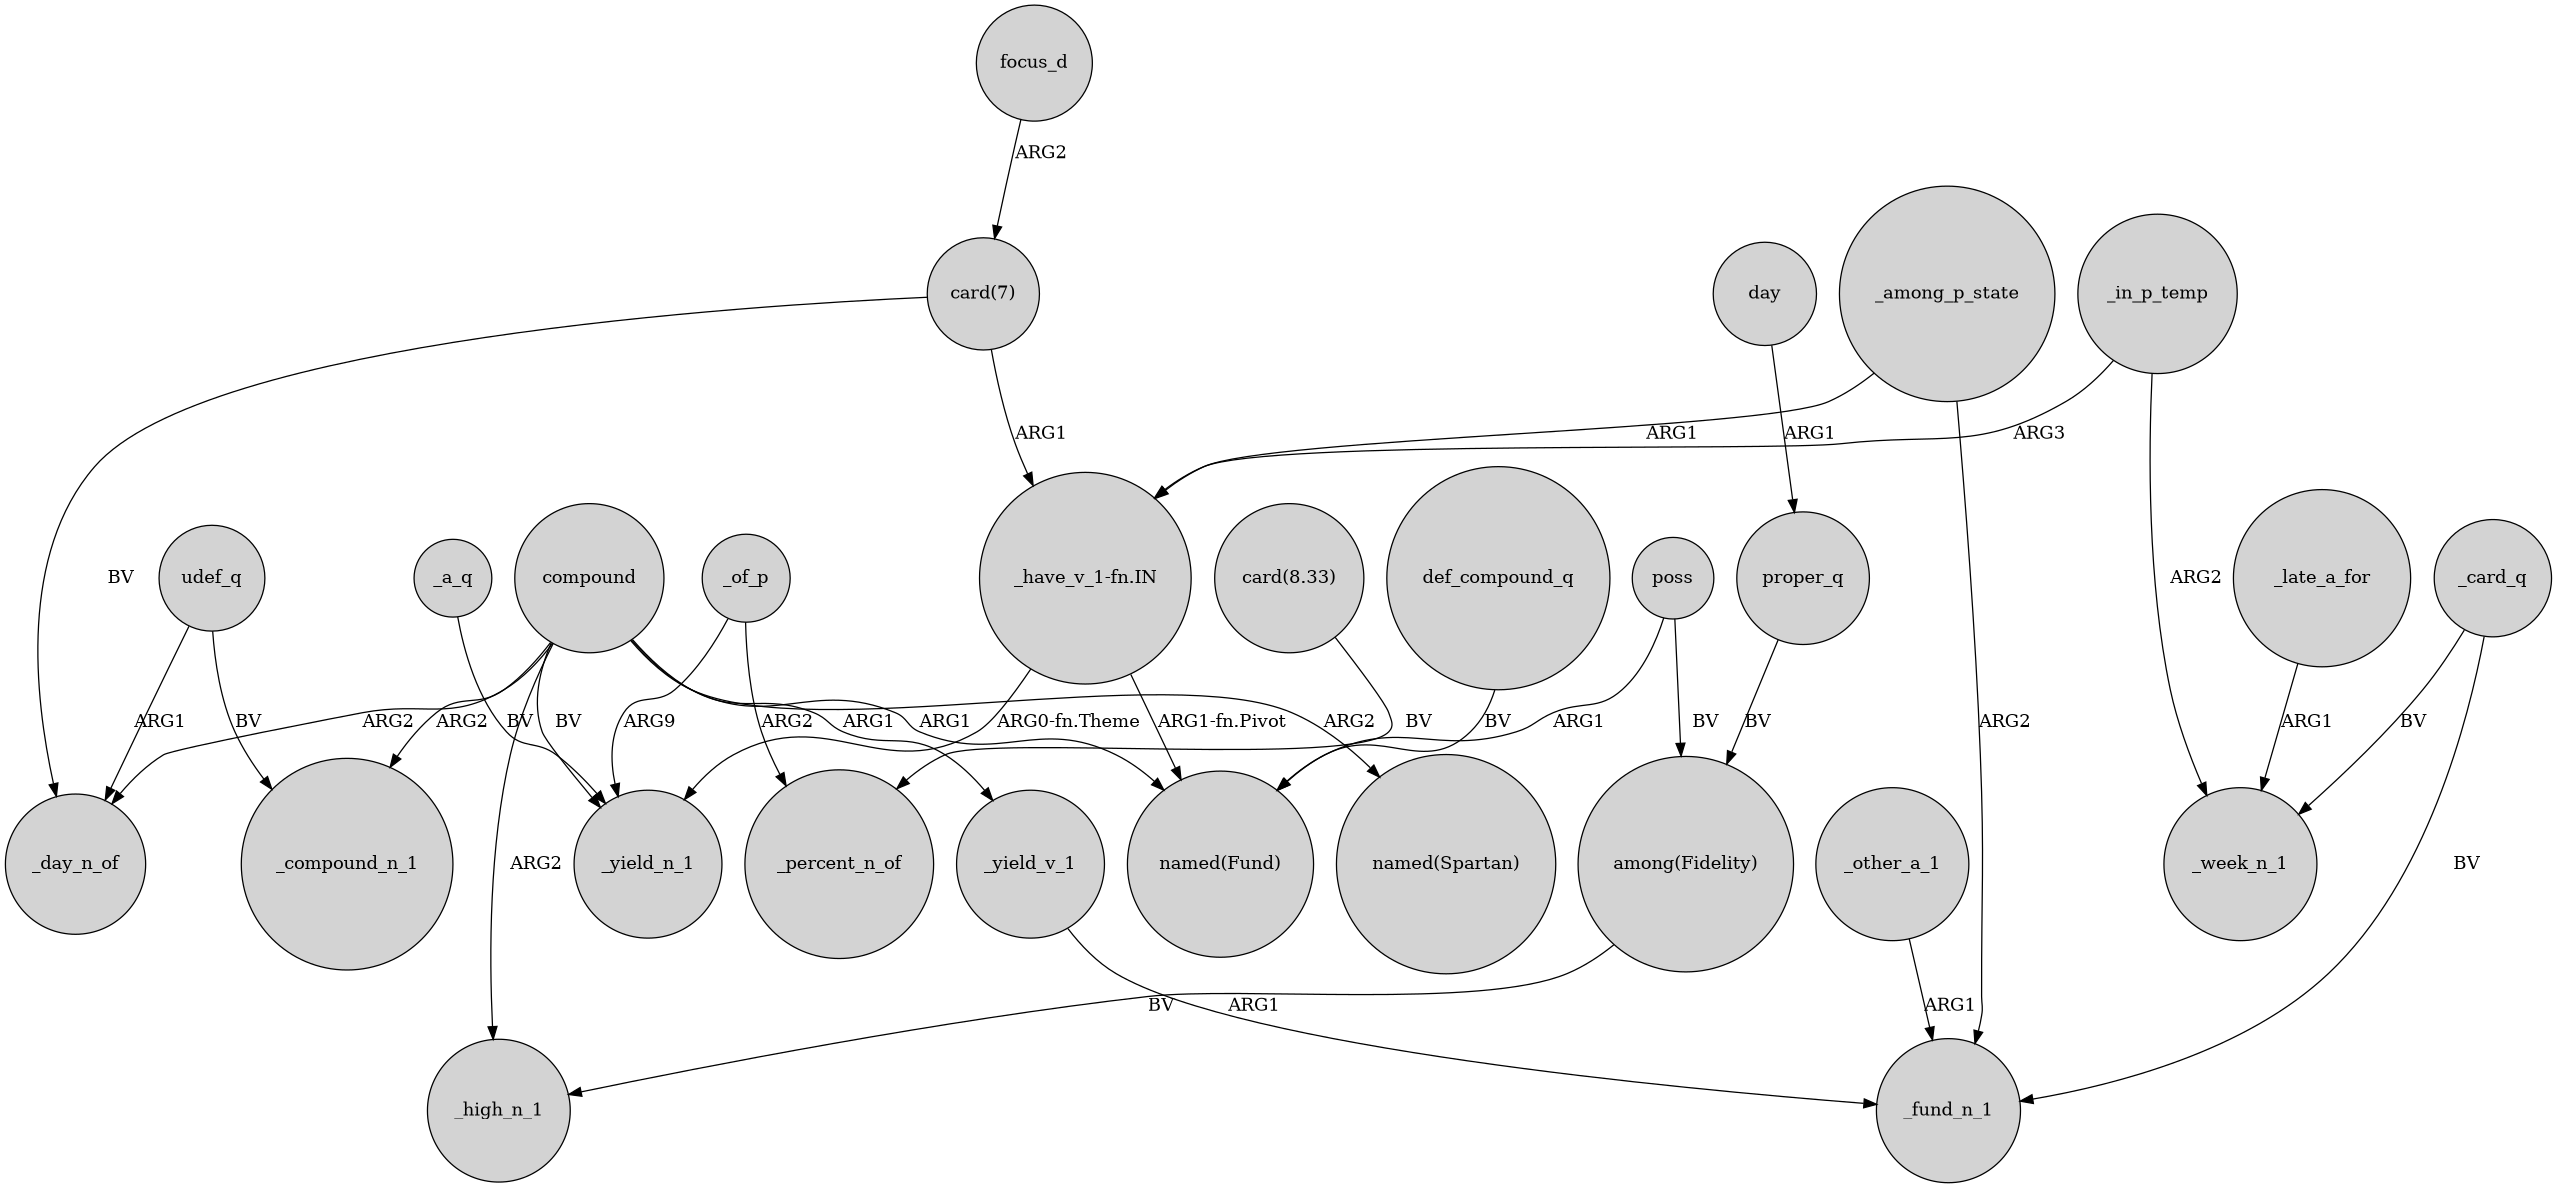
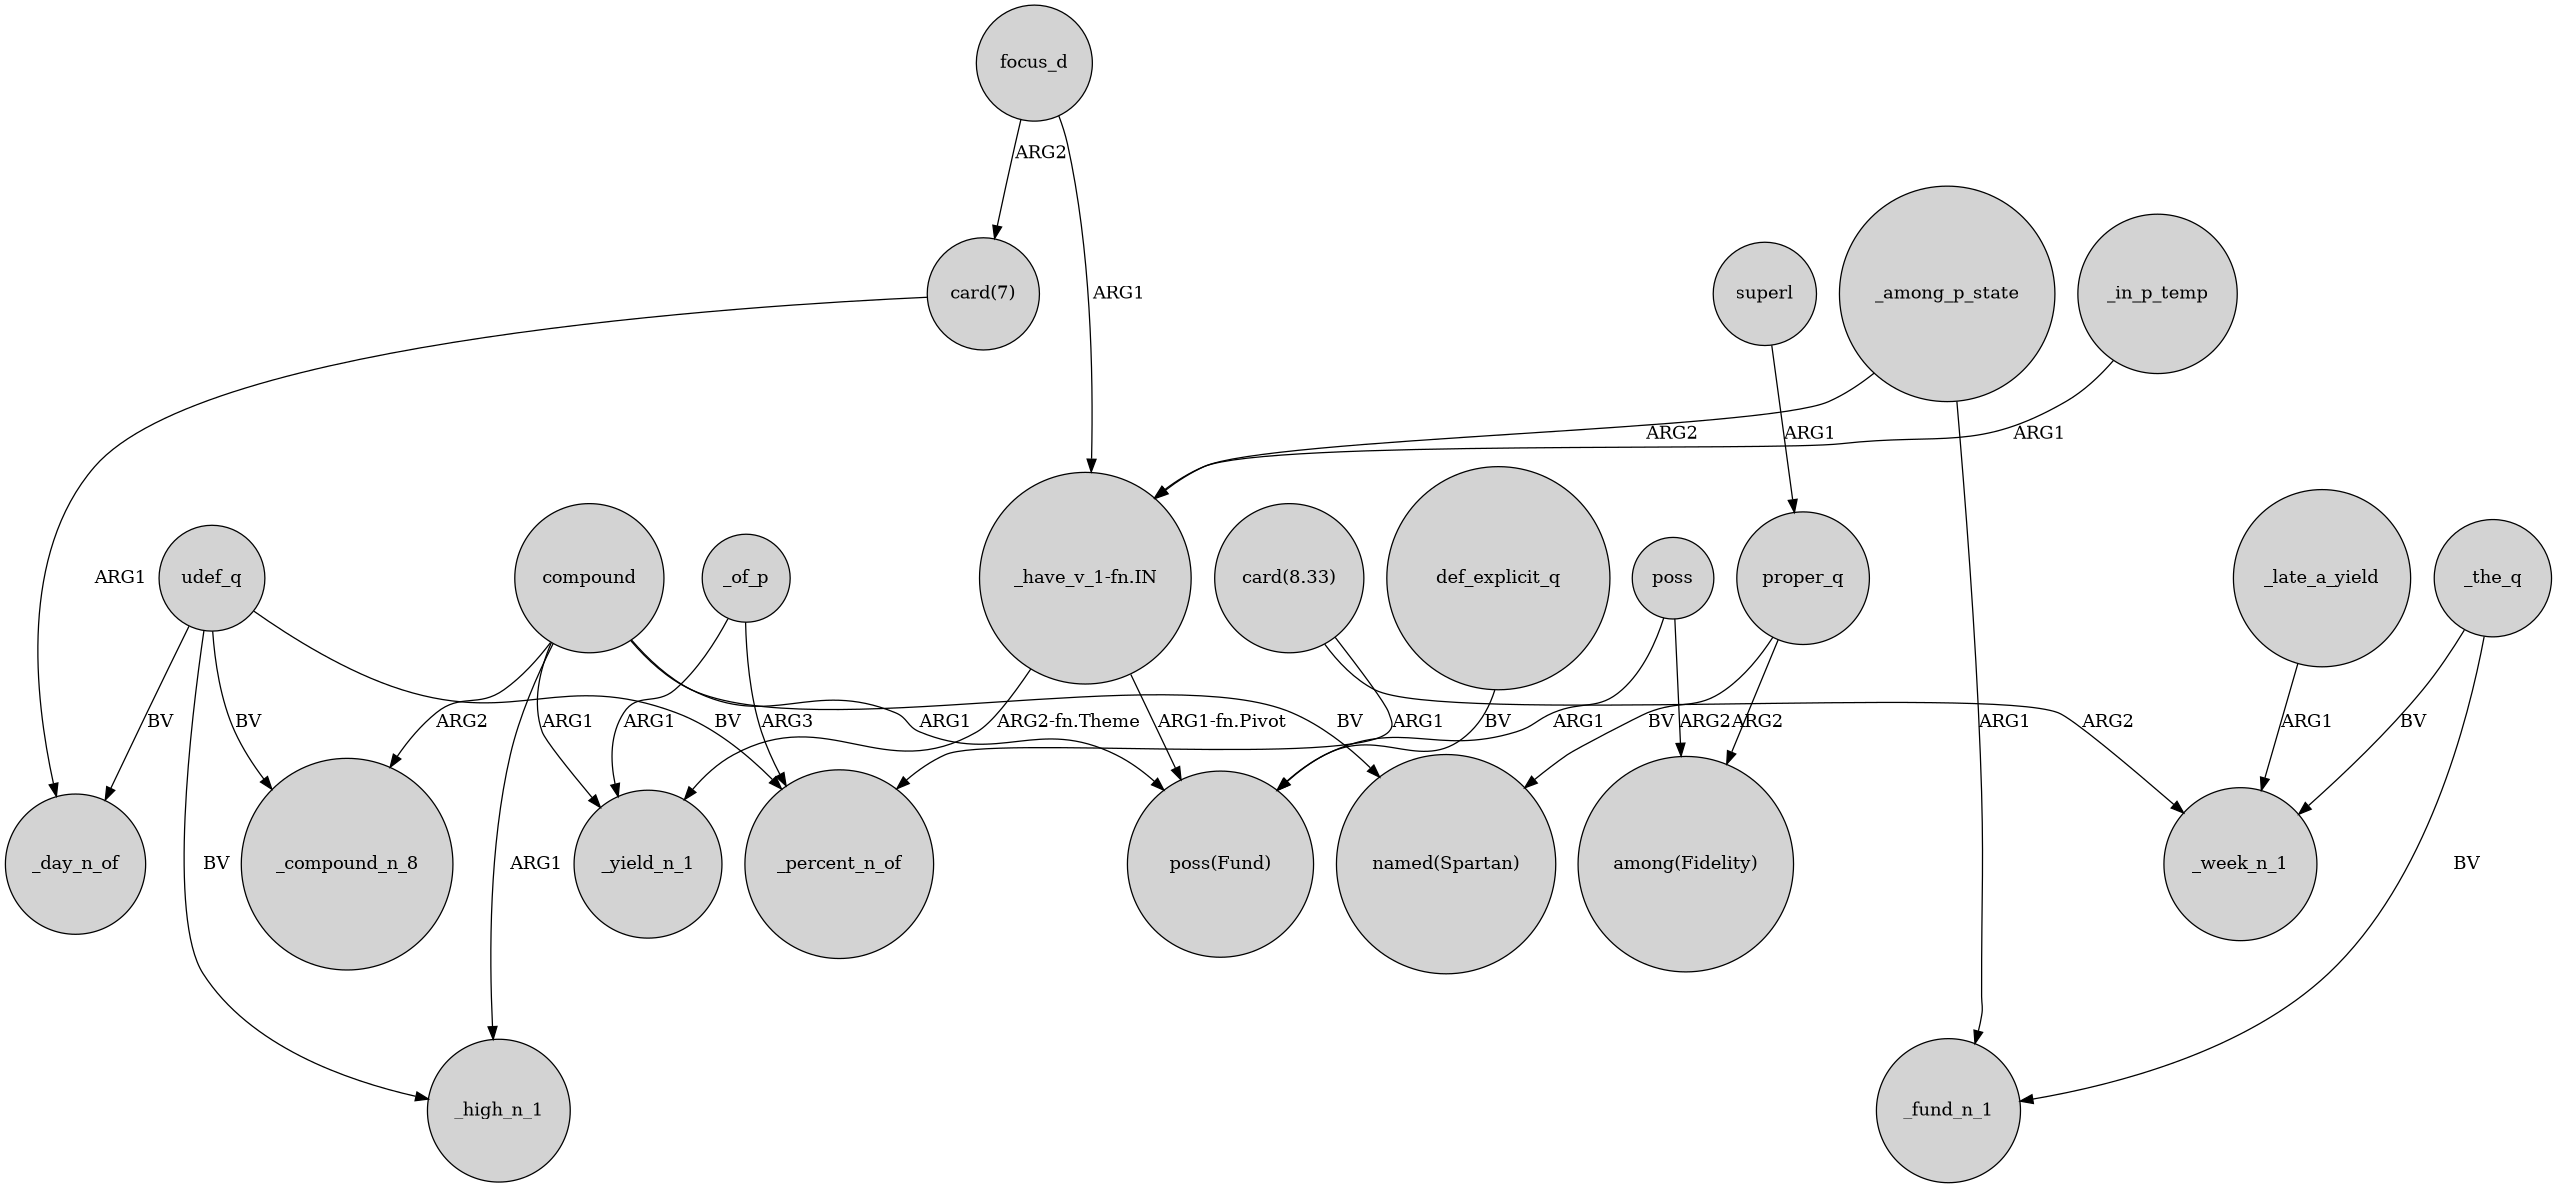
node "day": label "day" -> "superl"
edge "card(7)" -> "_have_v_1-fn.IN": now "focus_d" -> "_have_v_1-fn.IN"
edge "_among_p_state" -> "_have_v_1-fn.IN": label "ARG1" -> "ARG2"
edge "_in_p_temp" -> "_have_v_1-fn.IN": label "ARG3" -> "ARG1"
edge "card(7)" -> "_day_n_of": label "BV" -> "ARG1"
node "_a_q": removed
node "def_compound_q": label "def_compound_q" -> "def_explicit_q"
node "_late_a_for": label "_late_a_for" -> "_late_a_yield"
node "_card_q": label "_card_q" -> "_the_q"
edge "_in_p_temp" -> "_week_n_1": now "card(8.33)" -> "_week_n_1"
edge "udef_q" -> "_percent_n_of": added, label "BV"
edge "proper_q" -> "named(Spartan)": added, label "BV"
edge "compound" -> "_day_n_of": removed, label "ARG2"
edge "udef_q" -> "_day_n_of": label "ARG1" -> "BV"
edge "compound" -> "_yield_n_1": label "BV" -> "ARG1"
edge "_of_p" -> "_yield_n_1": label "ARG9" -> "ARG1"
edge "_of_p" -> "_percent_n_of": label "ARG2" -> "ARG3"
edge "_have_v_1-fn.IN" -> "_yield_n_1": label "ARG0-fn.Theme" -> "ARG2-fn.Theme"
edge "compound" -> "named(Spartan)": label "ARG2" -> "BV"
edge "card(8.33)" -> "_percent_n_of": label "BV" -> "ARG1"
edge "poss" -> "among(Fidelity)": label "BV" -> "ARG2"
edge "proper_q" -> "among(Fidelity)": label "BV" -> "ARG2"
edge "_among_p_state" -> "_fund_n_1": label "ARG2" -> "ARG1"
node "_compound_n_1": label "_compound_n_1" -> "_compound_n_8"
edge "compound" -> "_high_n_1": label "ARG2" -> "ARG1"
node "_yield_v_1": removed
node "named(Fund)": label "named(Fund)" -> "poss(Fund)"
node "_other_a_1": removed
edge "among(Fidelity)" -> "_high_n_1": now "udef_q" -> "_high_n_1"
